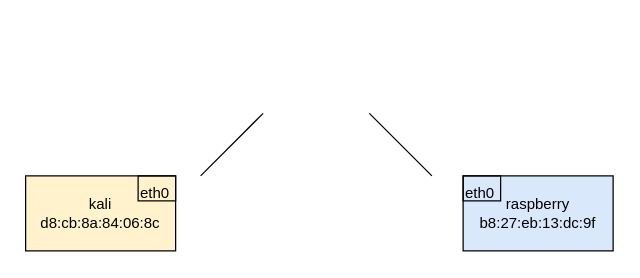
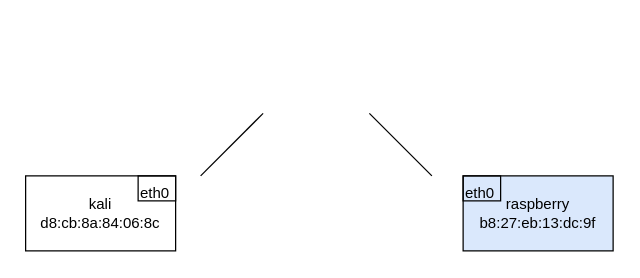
node "kali d8:cb:8a:84:06:8c": fillcolor #fff2cc -> #ffffff
